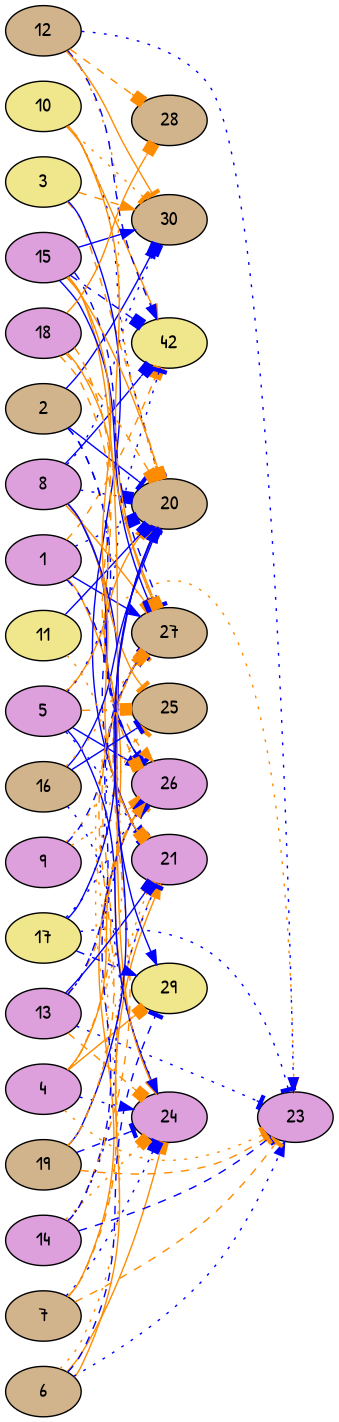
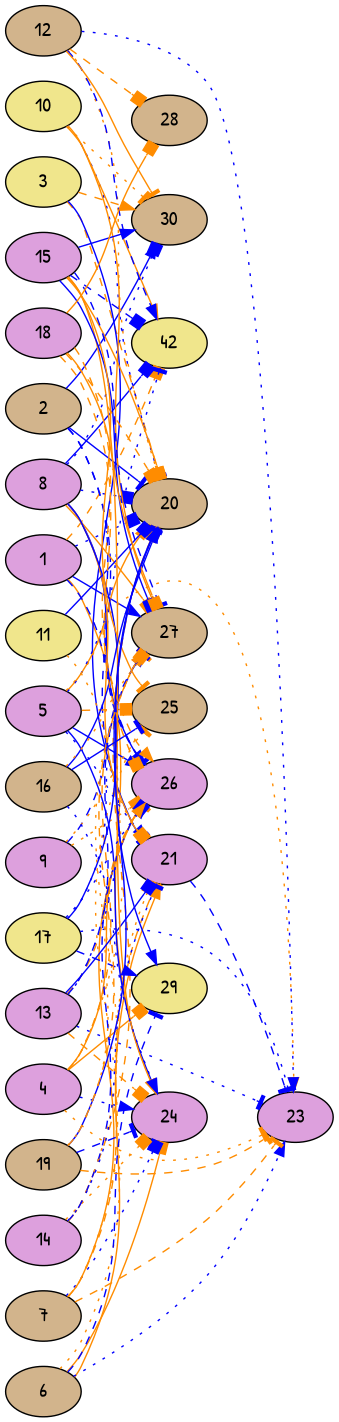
edge "14" -> "23": now "21" -> "23"
